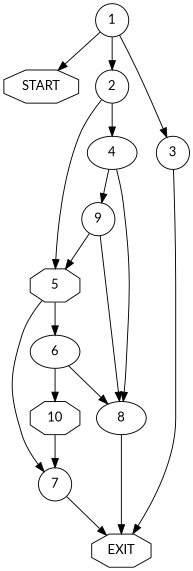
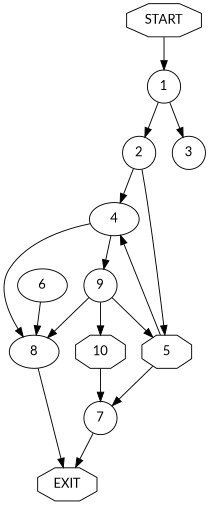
edge "1" -> "START": reversed
edge "5" -> "6": now "5" -> "4"
edge "3" -> "EXIT": removed
edge "6" -> "10": now "9" -> "10"
